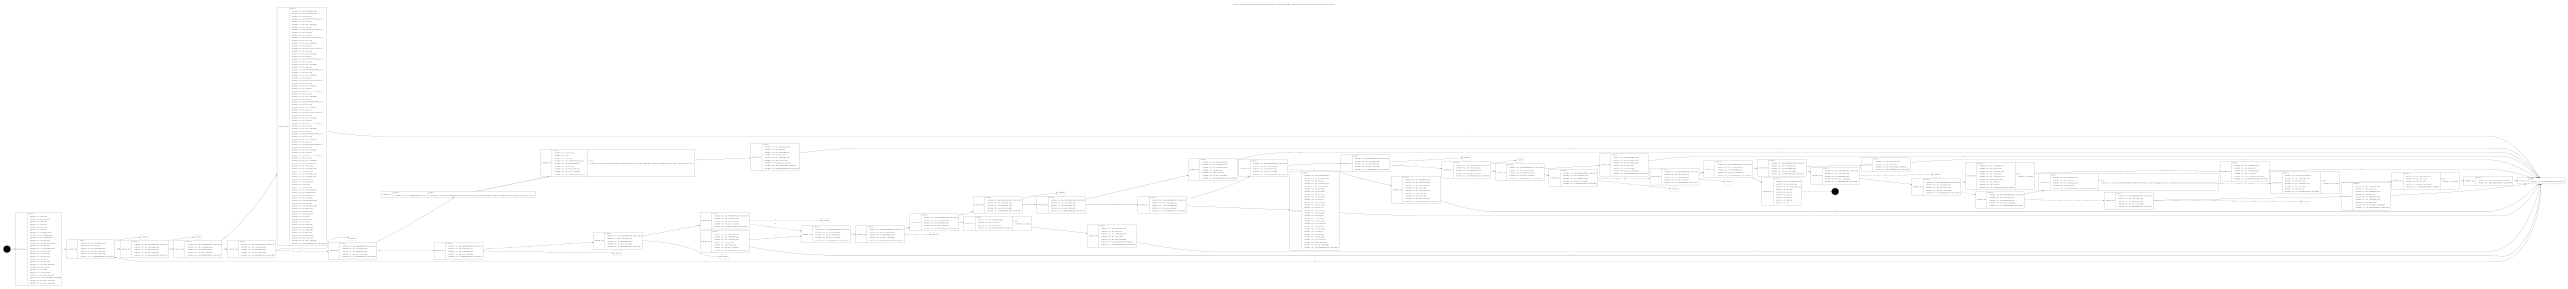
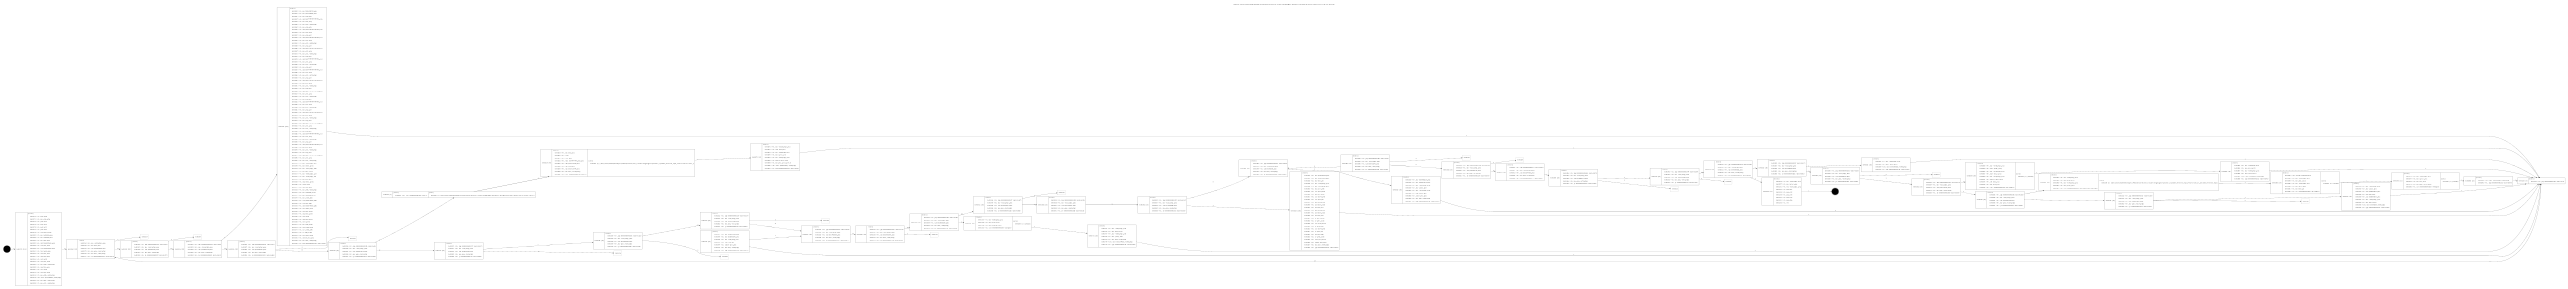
edge "0x40146e [28]" -> "0x40148a [28]": reversed
node "0x4017ff [30]": removed
node "0x40183b [30]": removed
